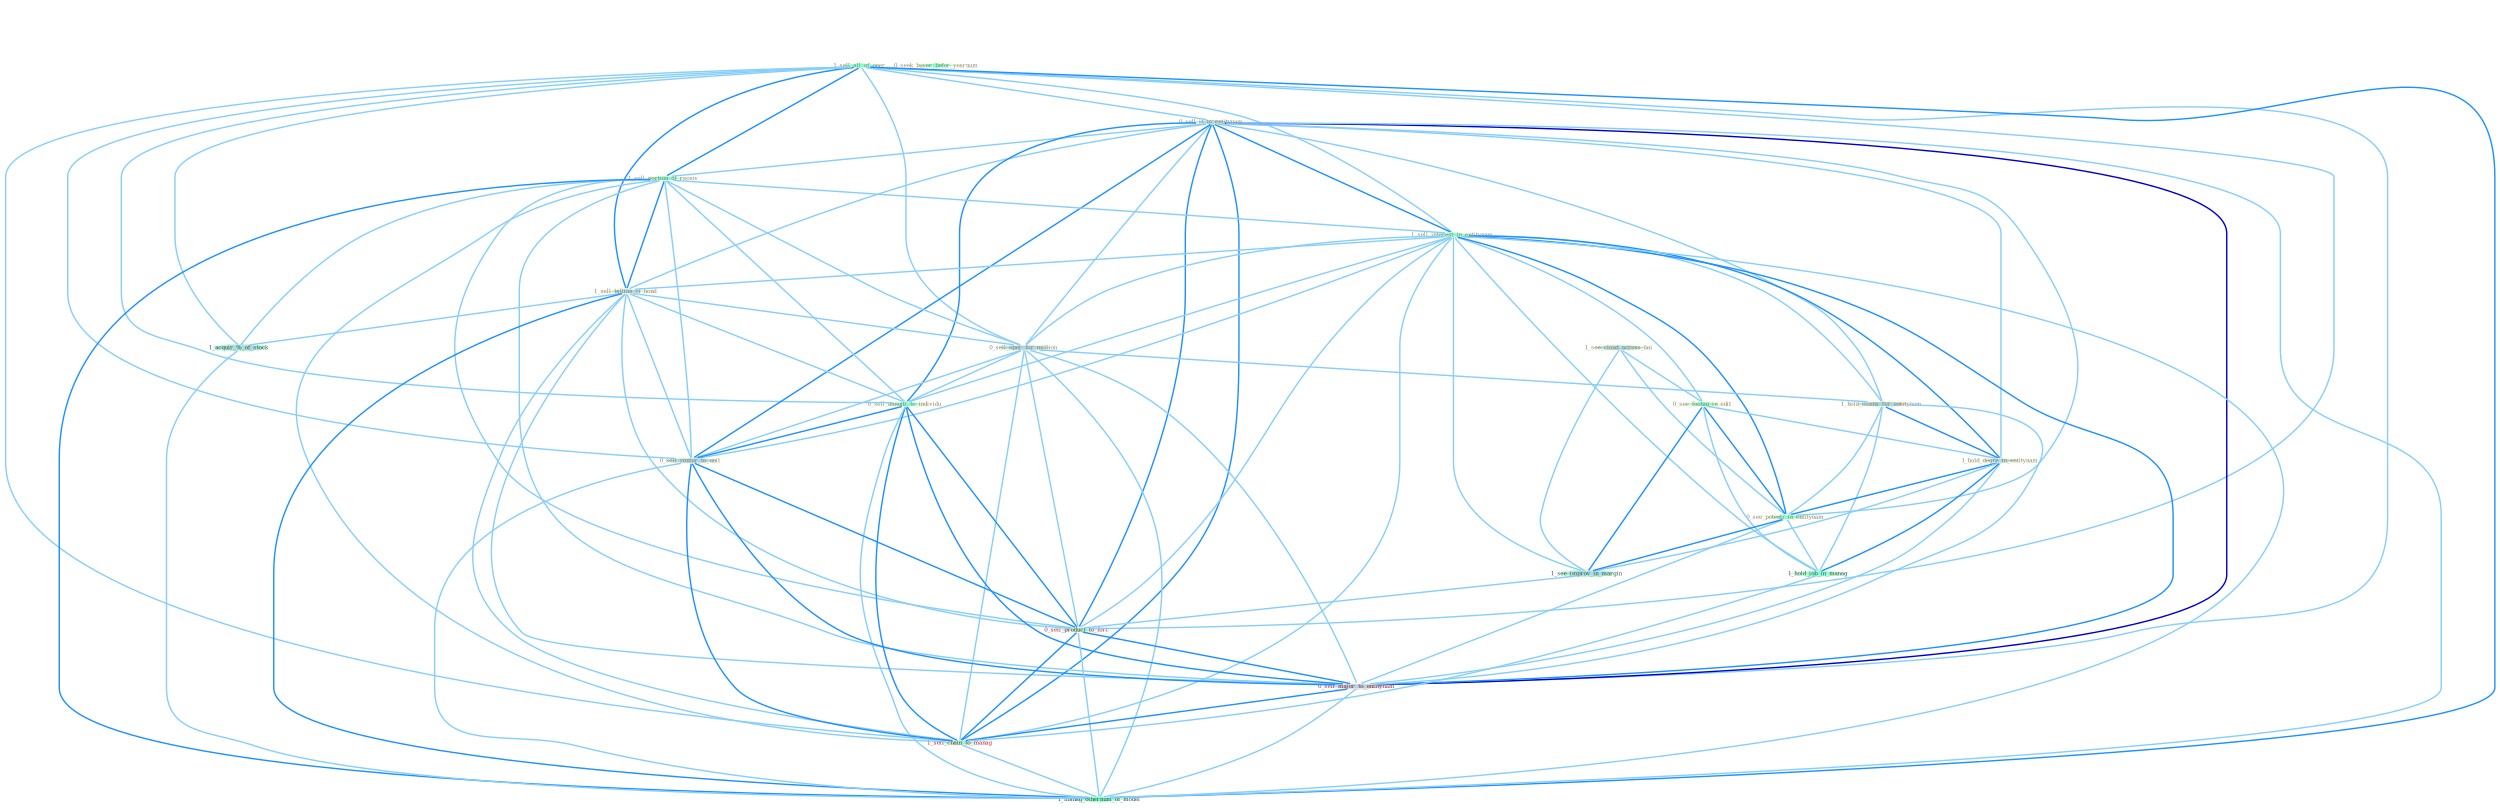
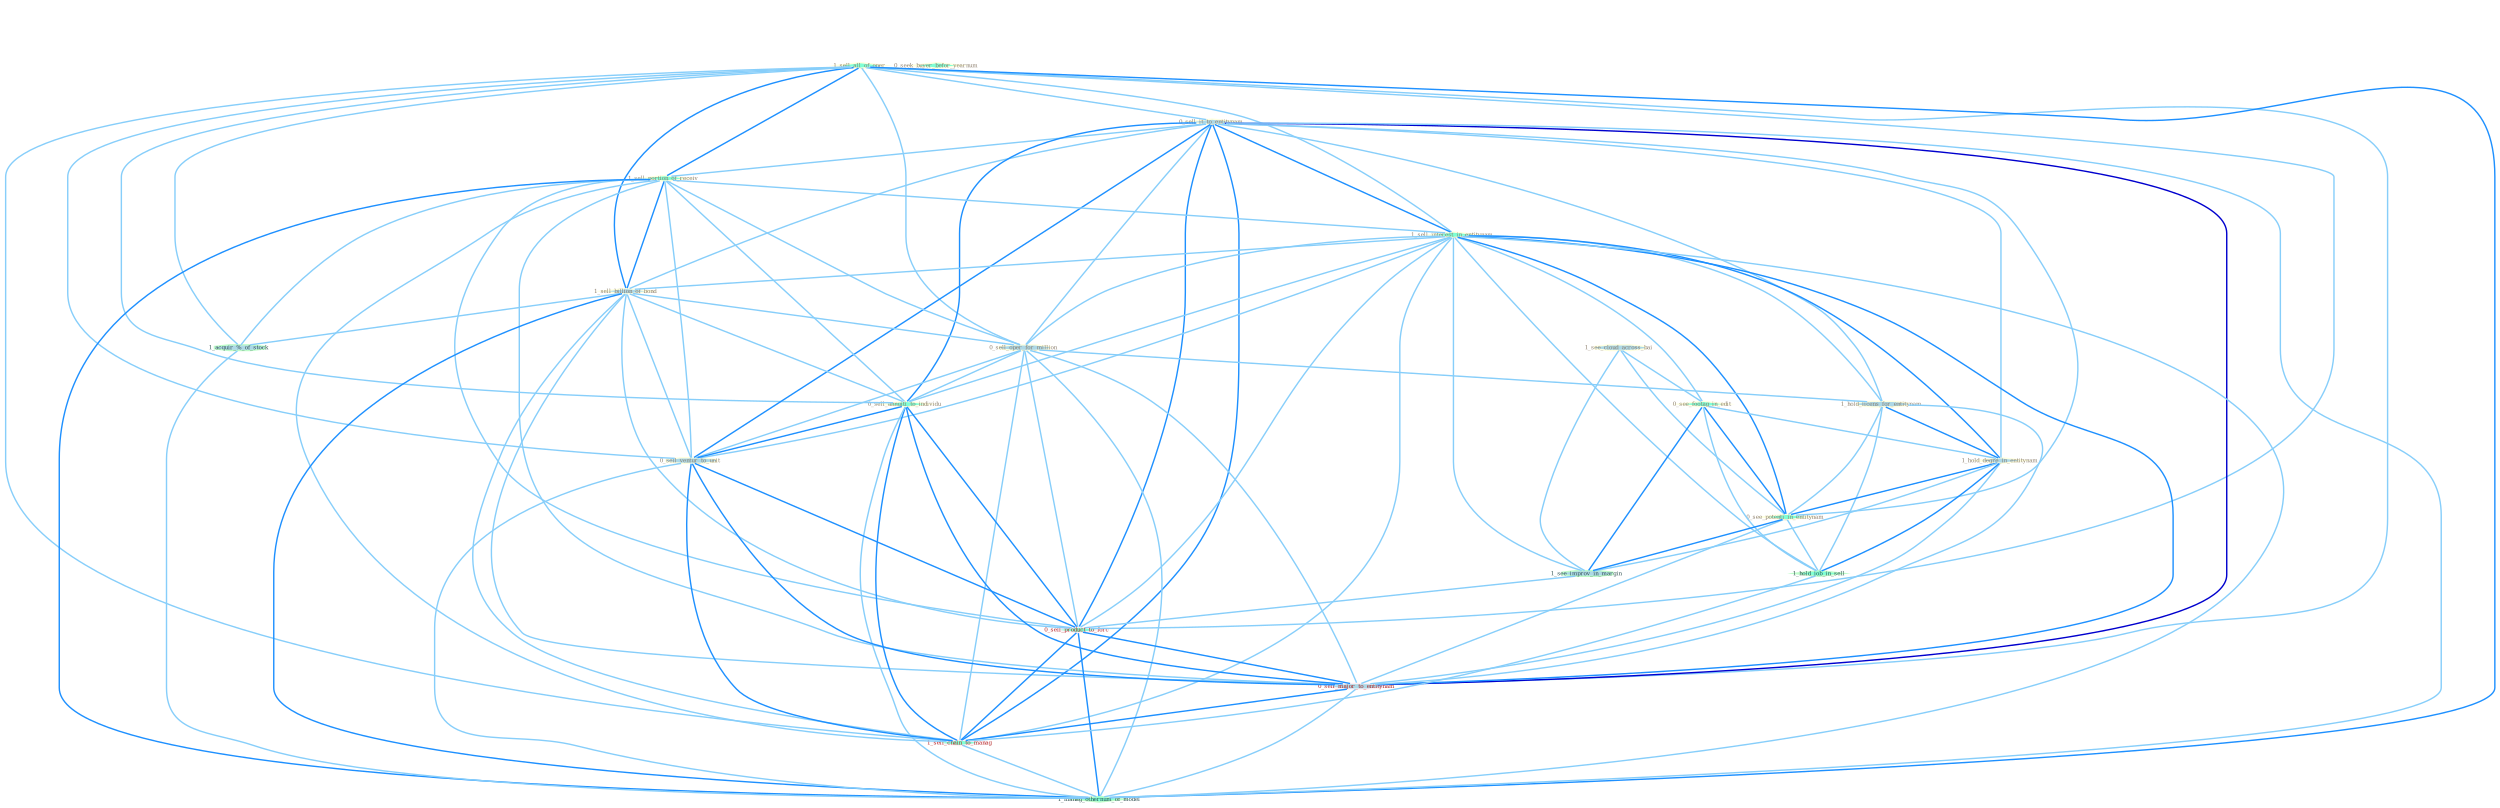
node "1_hold_job_in_manag": label "1_hold_job_in_manag" -> "1_hold_job_in_sell"
edge "0_sell_product_to_forc" -- "1_manag_othernum_of_model": color #87cefa -> #1e90ff
